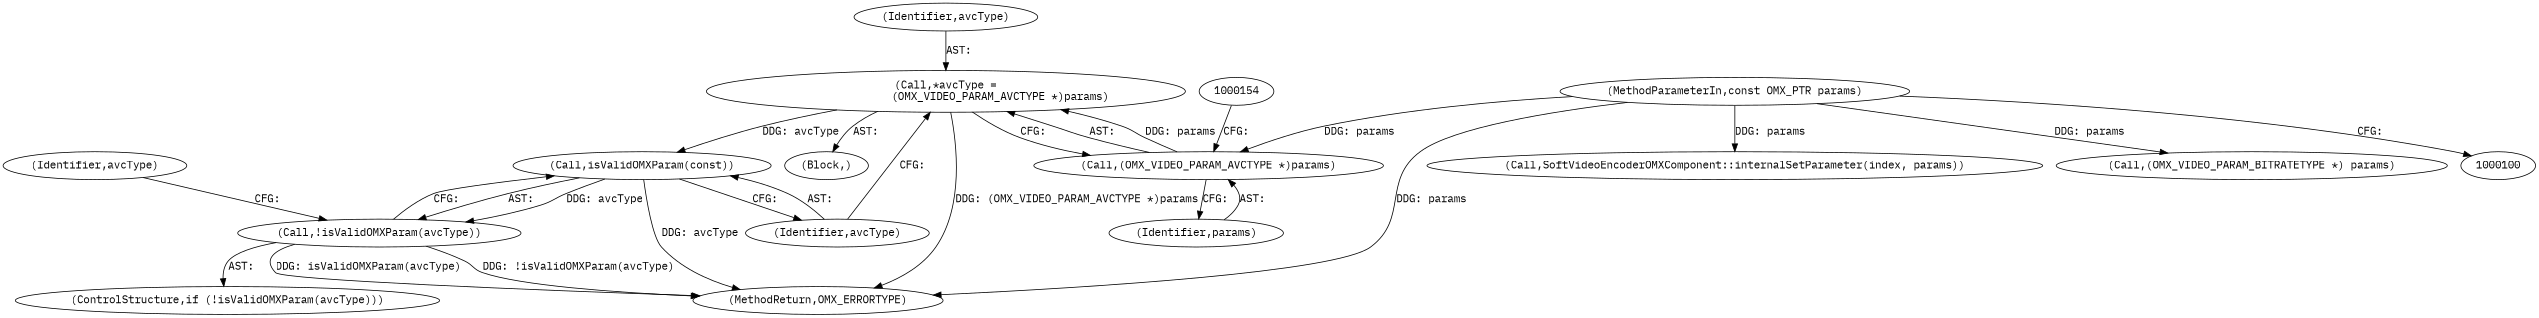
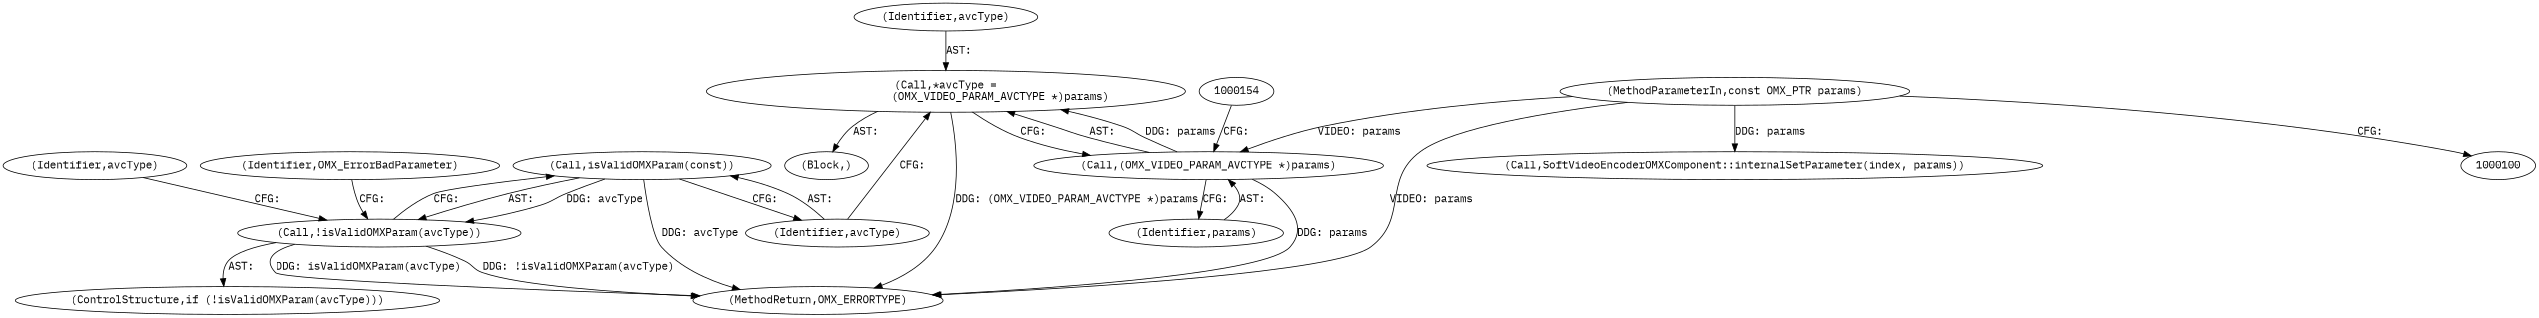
edge "(Call,*avcType = (OMX_VIDEO_PARAM_AVCTYPE *)params)" -> "(Call,isValidOMXParam(const))": removed, label "DDG: avcType"
edge "(MethodParameterIn,const OMX_PTR params)" -> "(Call,(OMX_VIDEO_PARAM_AVCTYPE *)params)": label "DDG: params" -> "VIDEO: params"
node "(Identifier,OMX_ErrorBadParameter)": added
node "(Call,(OMX_VIDEO_PARAM_BITRATETYPE *) params)": removed
edge "(MethodParameterIn,const OMX_PTR params)" -> "(MethodReturn,OMX_ERRORTYPE)": label "DDG: params" -> "VIDEO: params"
edge "(Call,(OMX_VIDEO_PARAM_AVCTYPE *)params)" -> "(MethodReturn,OMX_ERRORTYPE)": added, label "DDG: params"
